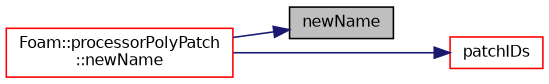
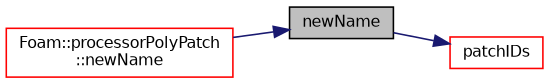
edge "Foam::processorPolyPatch ::newName" -> "patchIDs": now "newName" -> "patchIDs"
